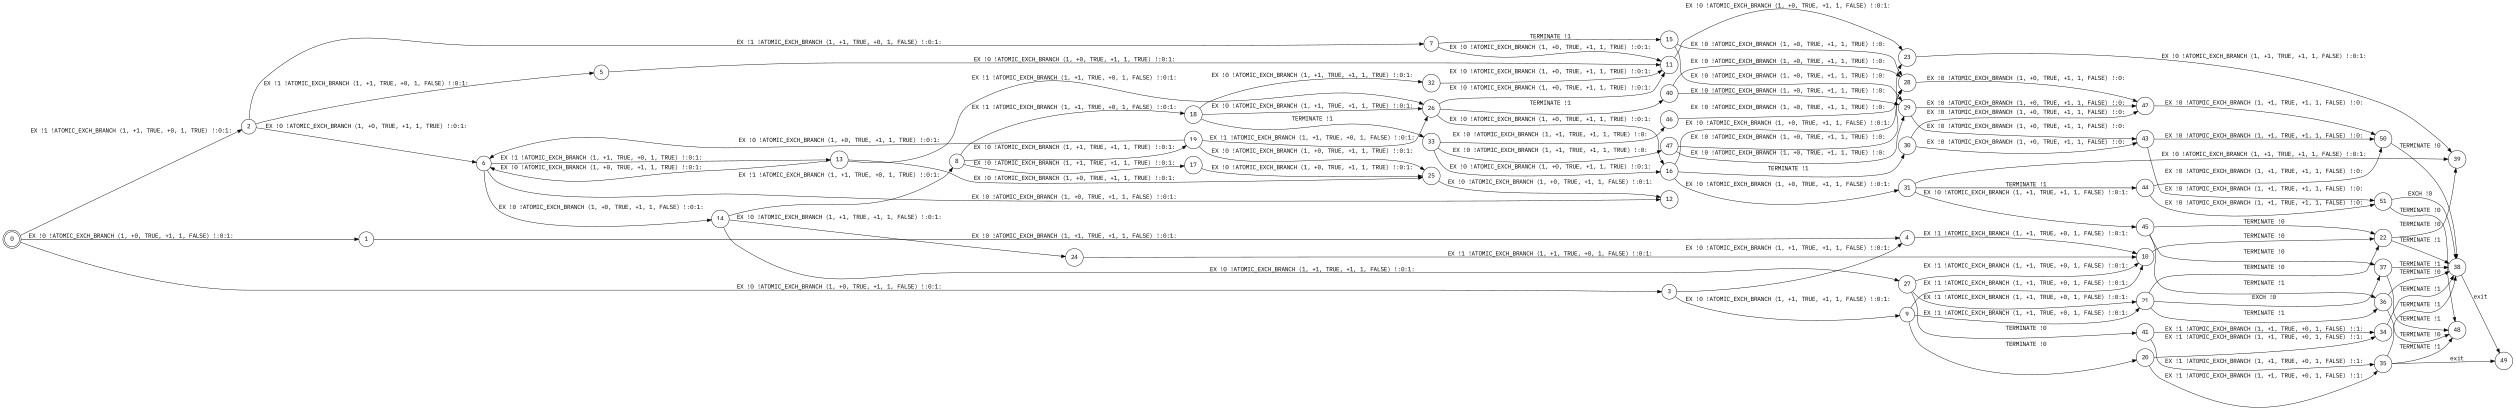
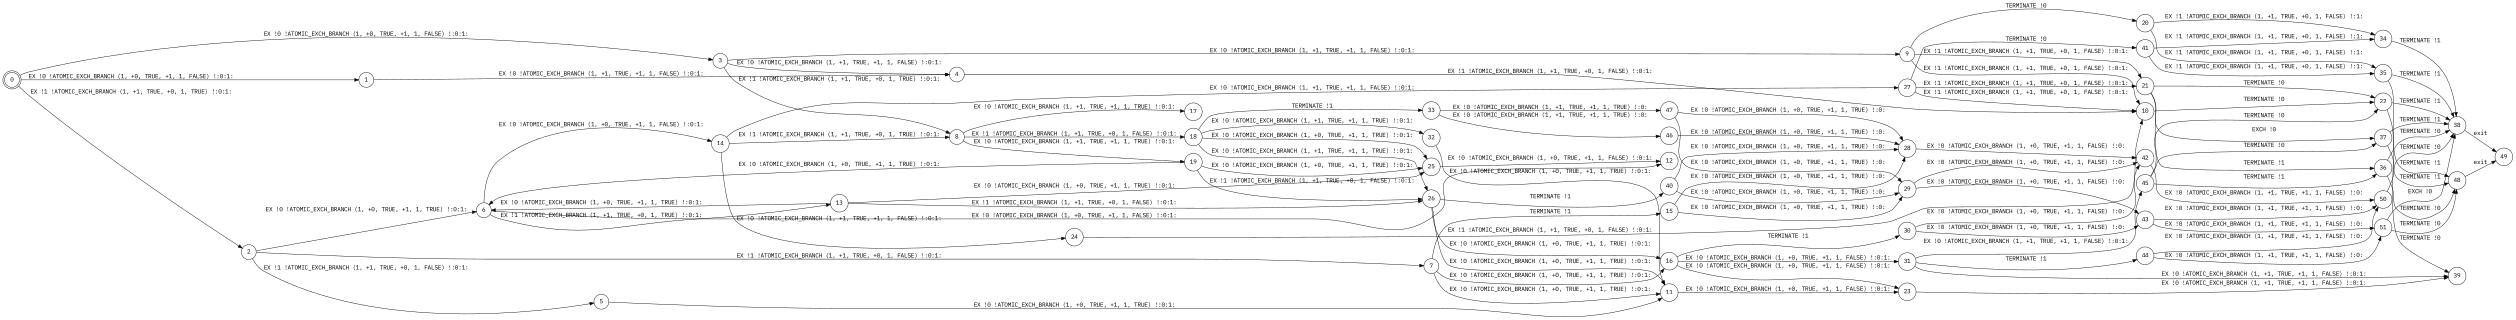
edge "3" -> "8": added, label "EX !1 !ATOMIC_EXCH_BRANCH (1, +1, TRUE, +0, 1, TRUE) !:0:1:"
edge "33" -> "16": now "7" -> "16"
edge "17" -> "25": now "18" -> "25"
edge "35" -> "49": now "48" -> "49"
